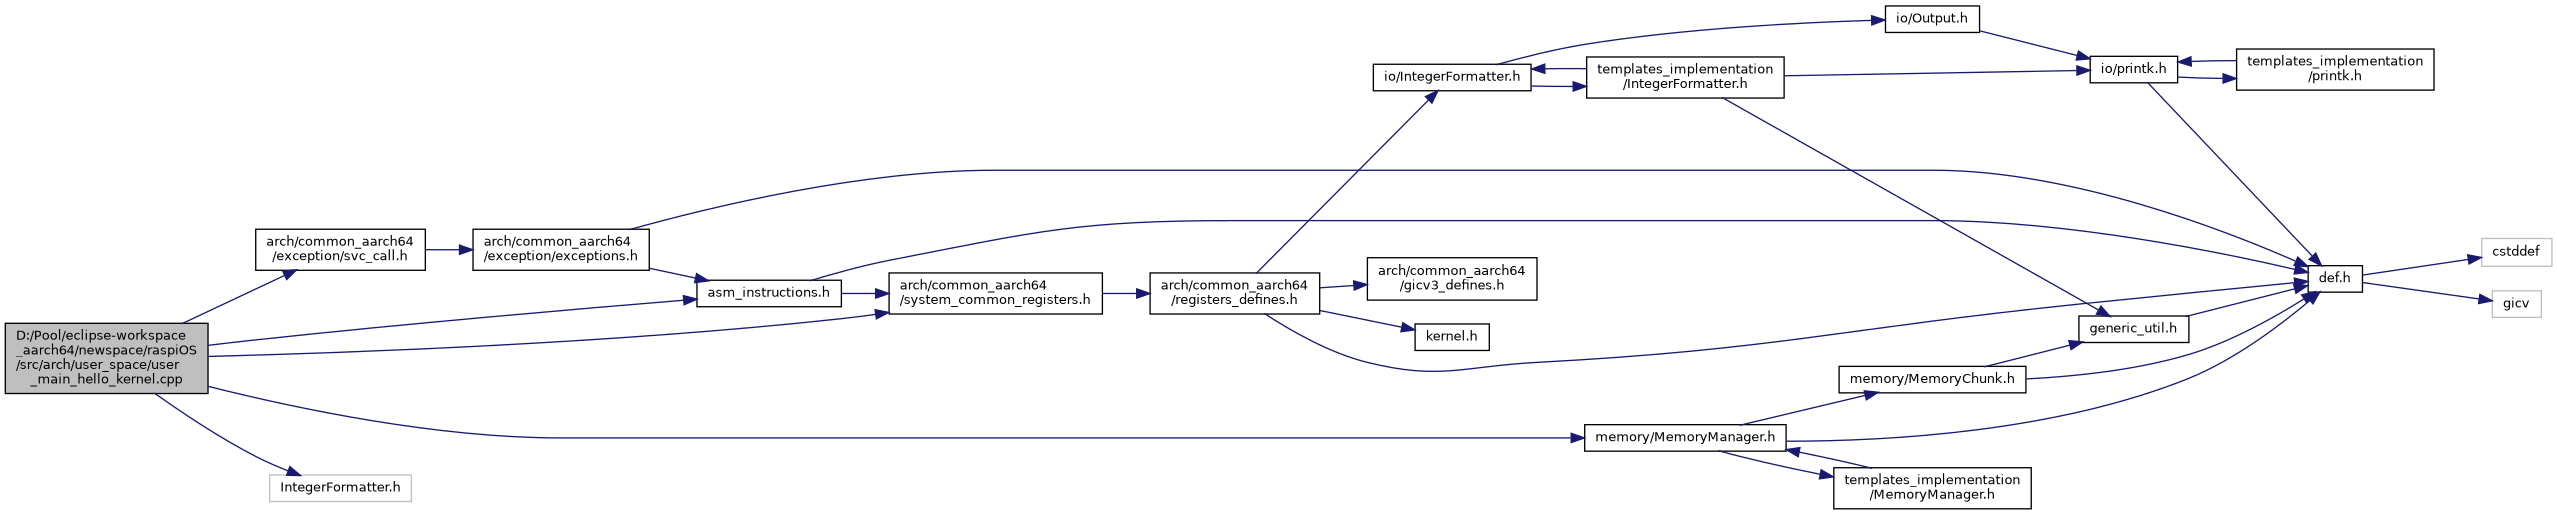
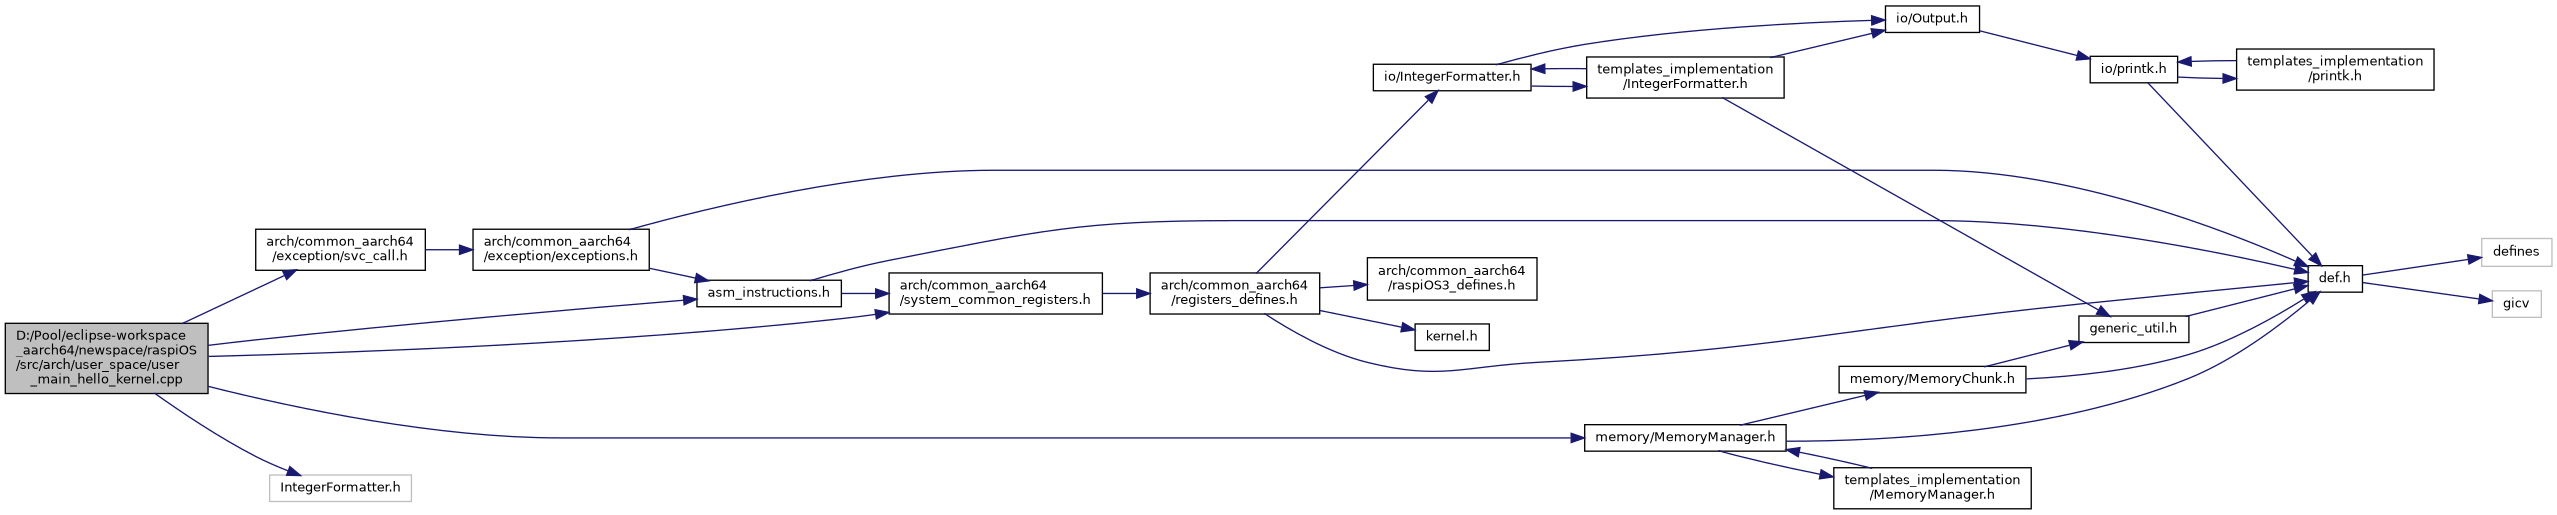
edge "templates_implementation /IntegerFormatter.h" -> "io/printk.h": now "templates_implementation /IntegerFormatter.h" -> "io/Output.h"
node "cstddef": label "cstddef" -> "defines"
node "arch/common_aarch64 /gicv3_defines.h": label "arch/common_aarch64 /gicv3_defines.h" -> "arch/common_aarch64 /raspiOS3_defines.h"
